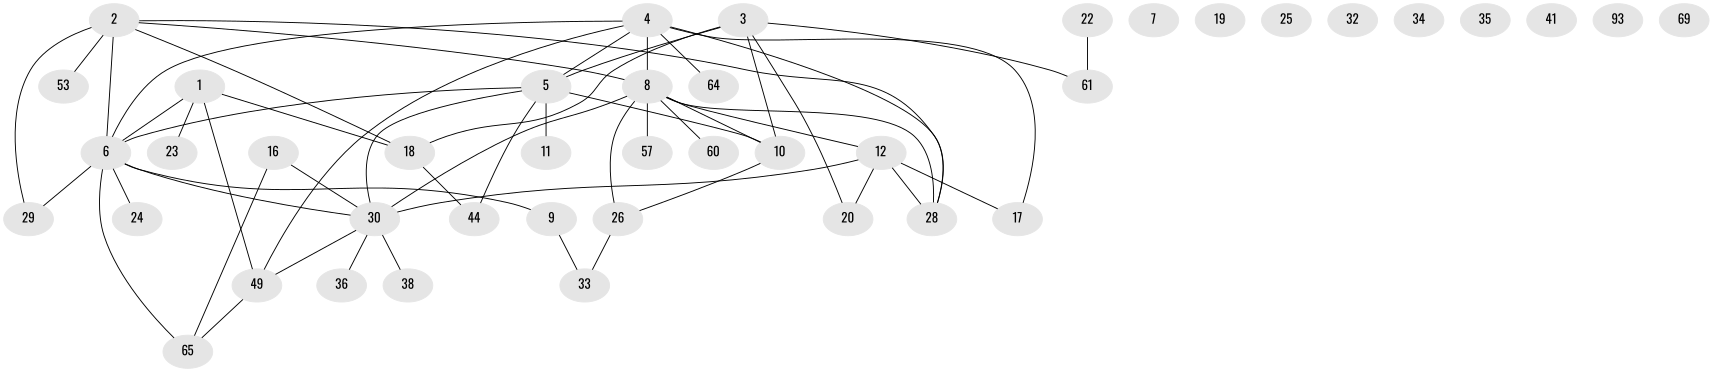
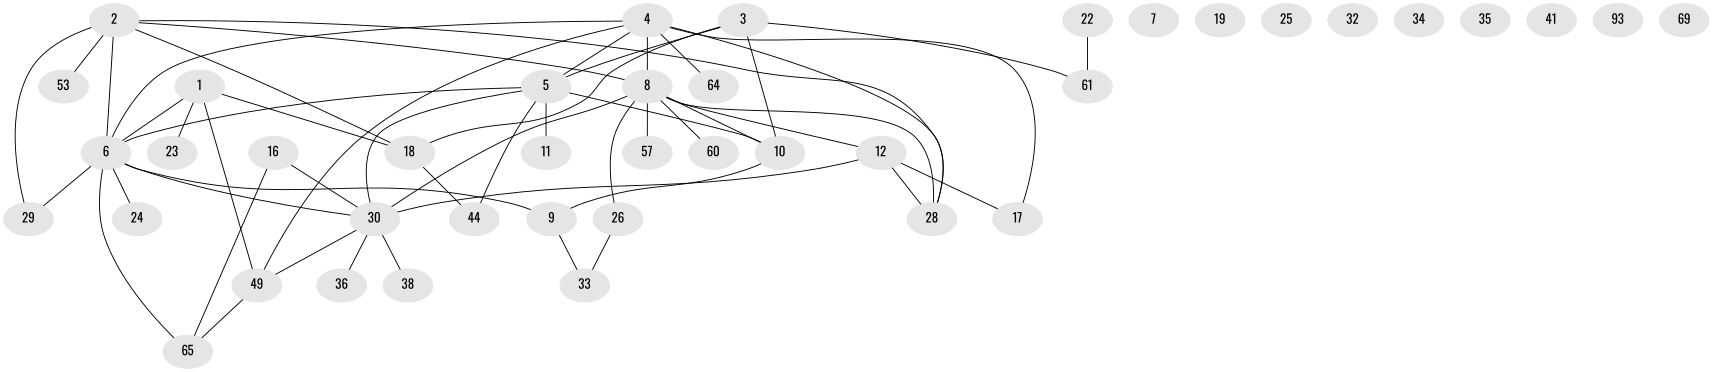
edge "10" -- "26": now "10" -- "9"
node "20": removed
